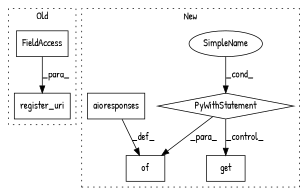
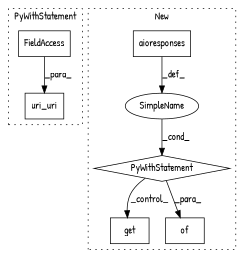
cluster "Old": label "Old" -> "PyWithStatement"
node "register_uri": label "register_uri" -> "uri_uri"
edge "aioresponses" -> "of": now "aioresponses" -> "SimpleName"
